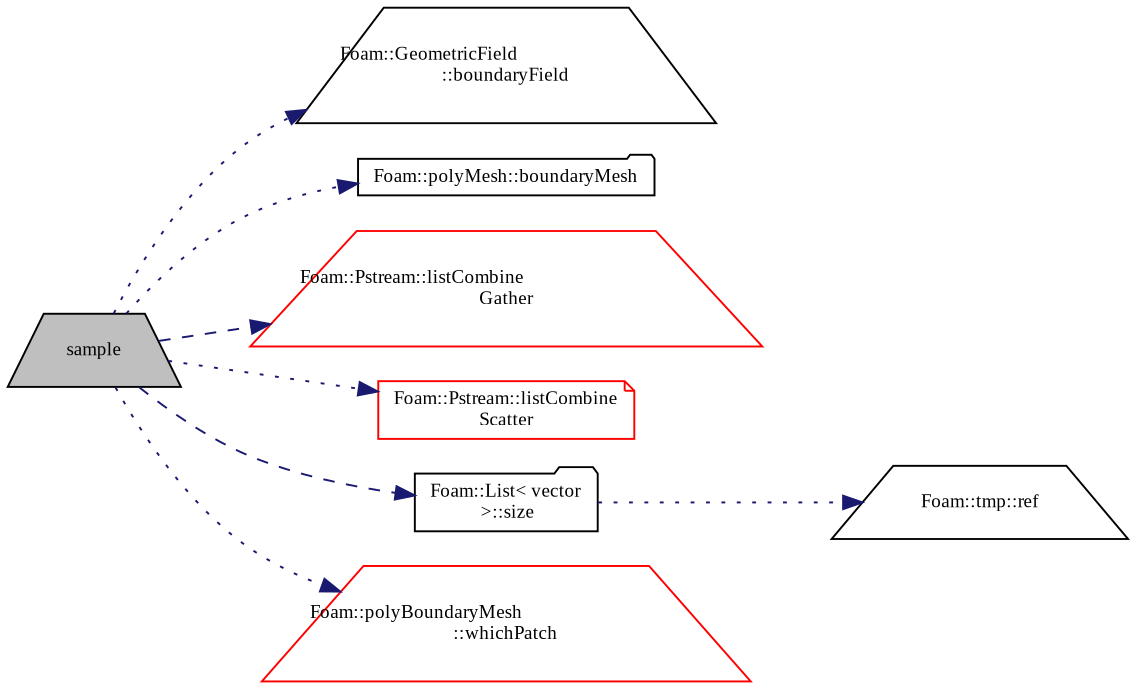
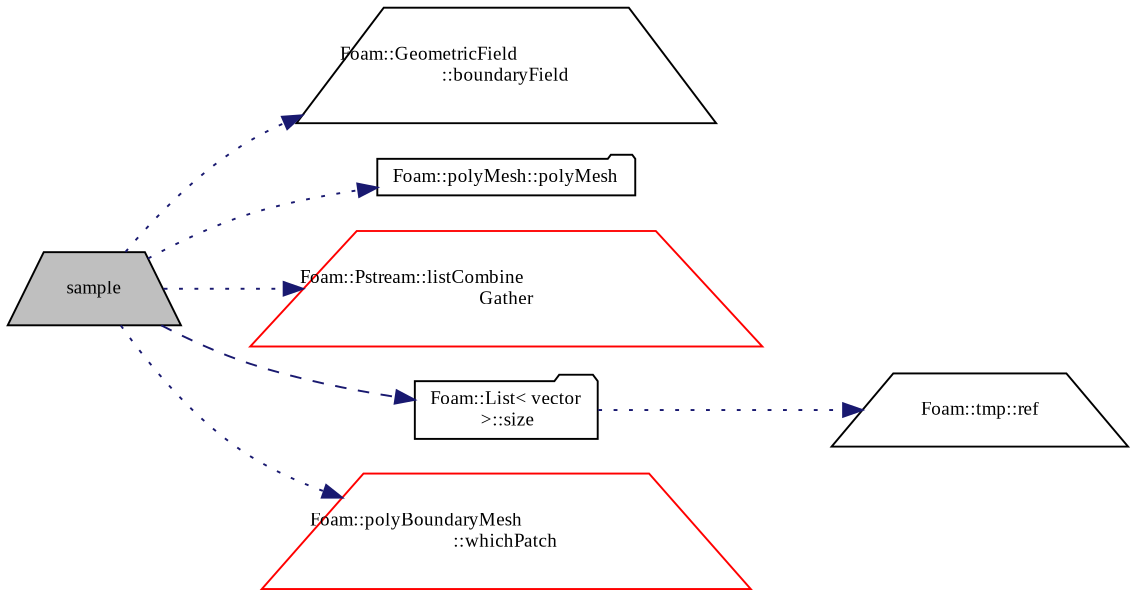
node "Foam::polyMesh::boundaryMesh": label "Foam::polyMesh::boundaryMesh" -> "Foam::polyMesh::polyMesh"
edge "sample" -> "Foam::Pstream::listCombine Gather": style dashed -> dotted
node "Foam::Pstream::listCombine Scatter": removed
